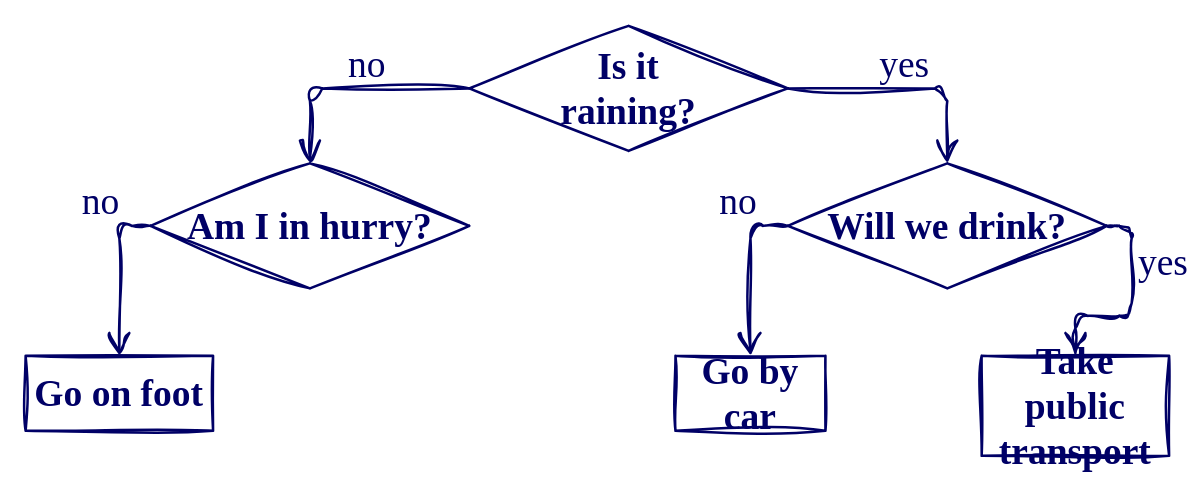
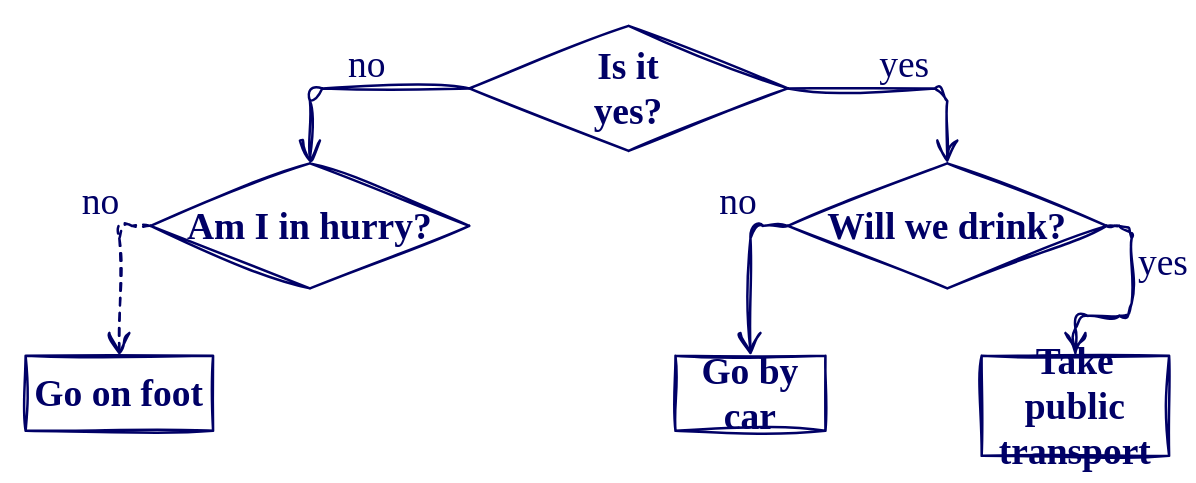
node "Is itraining?": label "Is itraining?" -> "Is ityes?"
edge "Am I in hurry?" -> "Go on foot": style solid -> dashed
